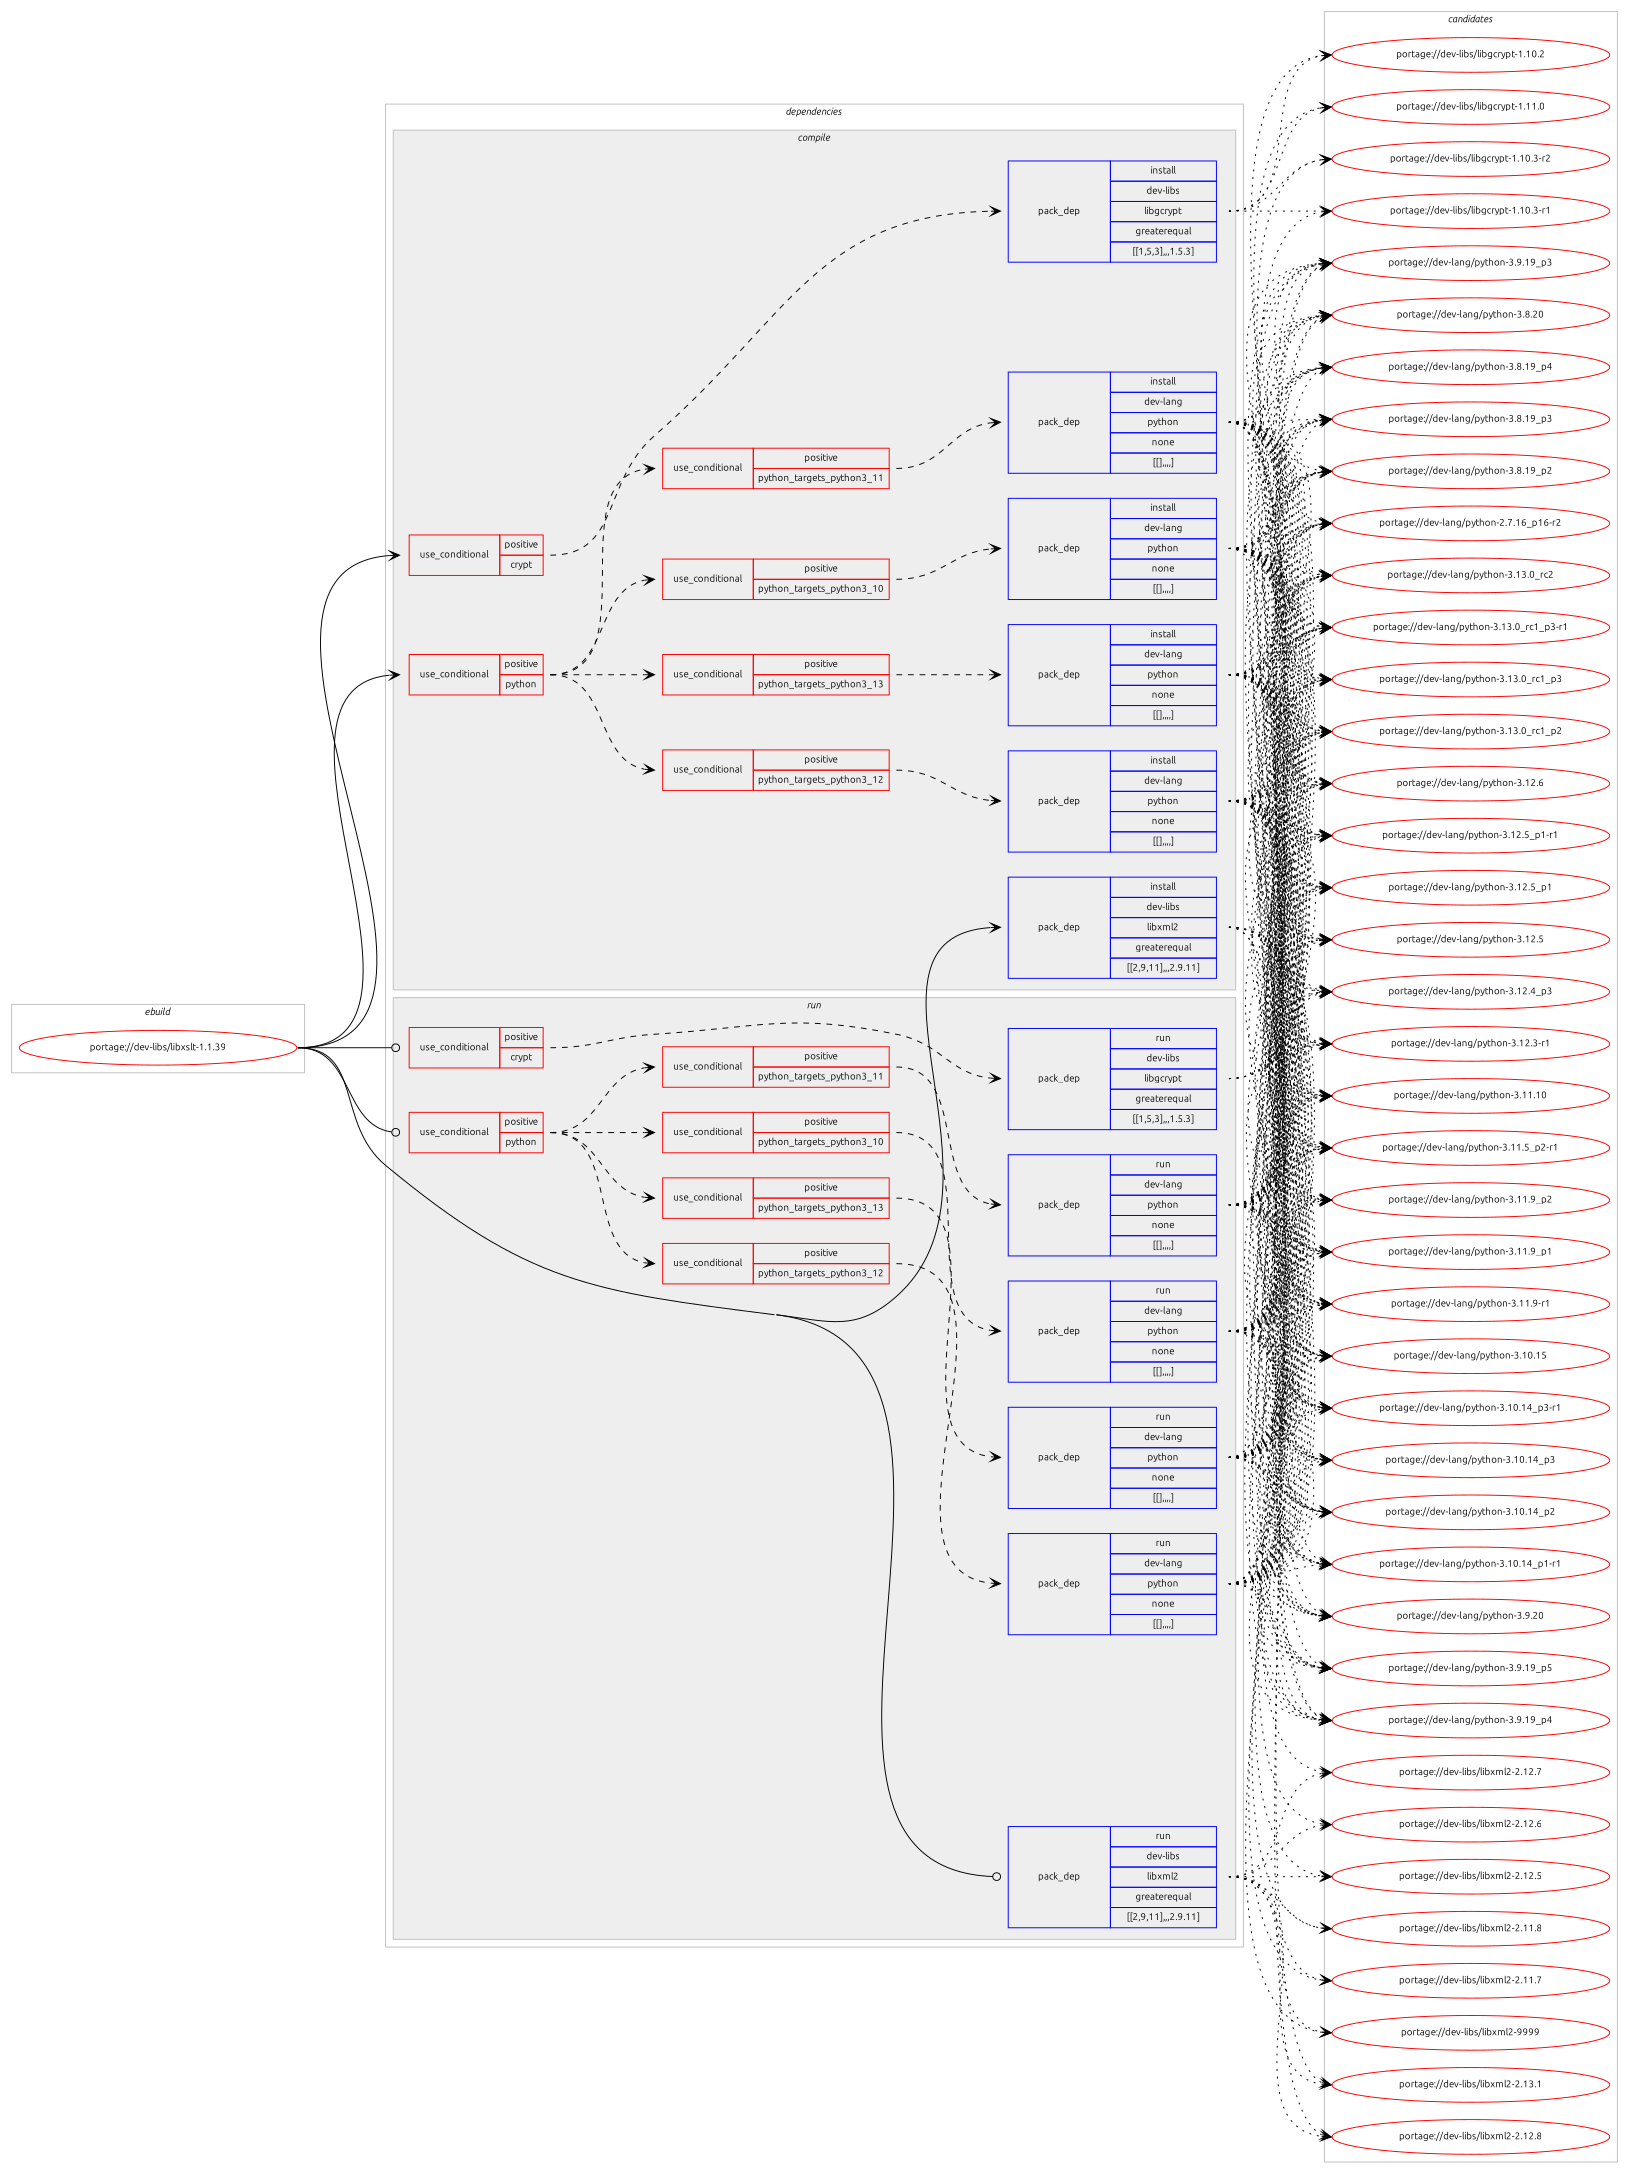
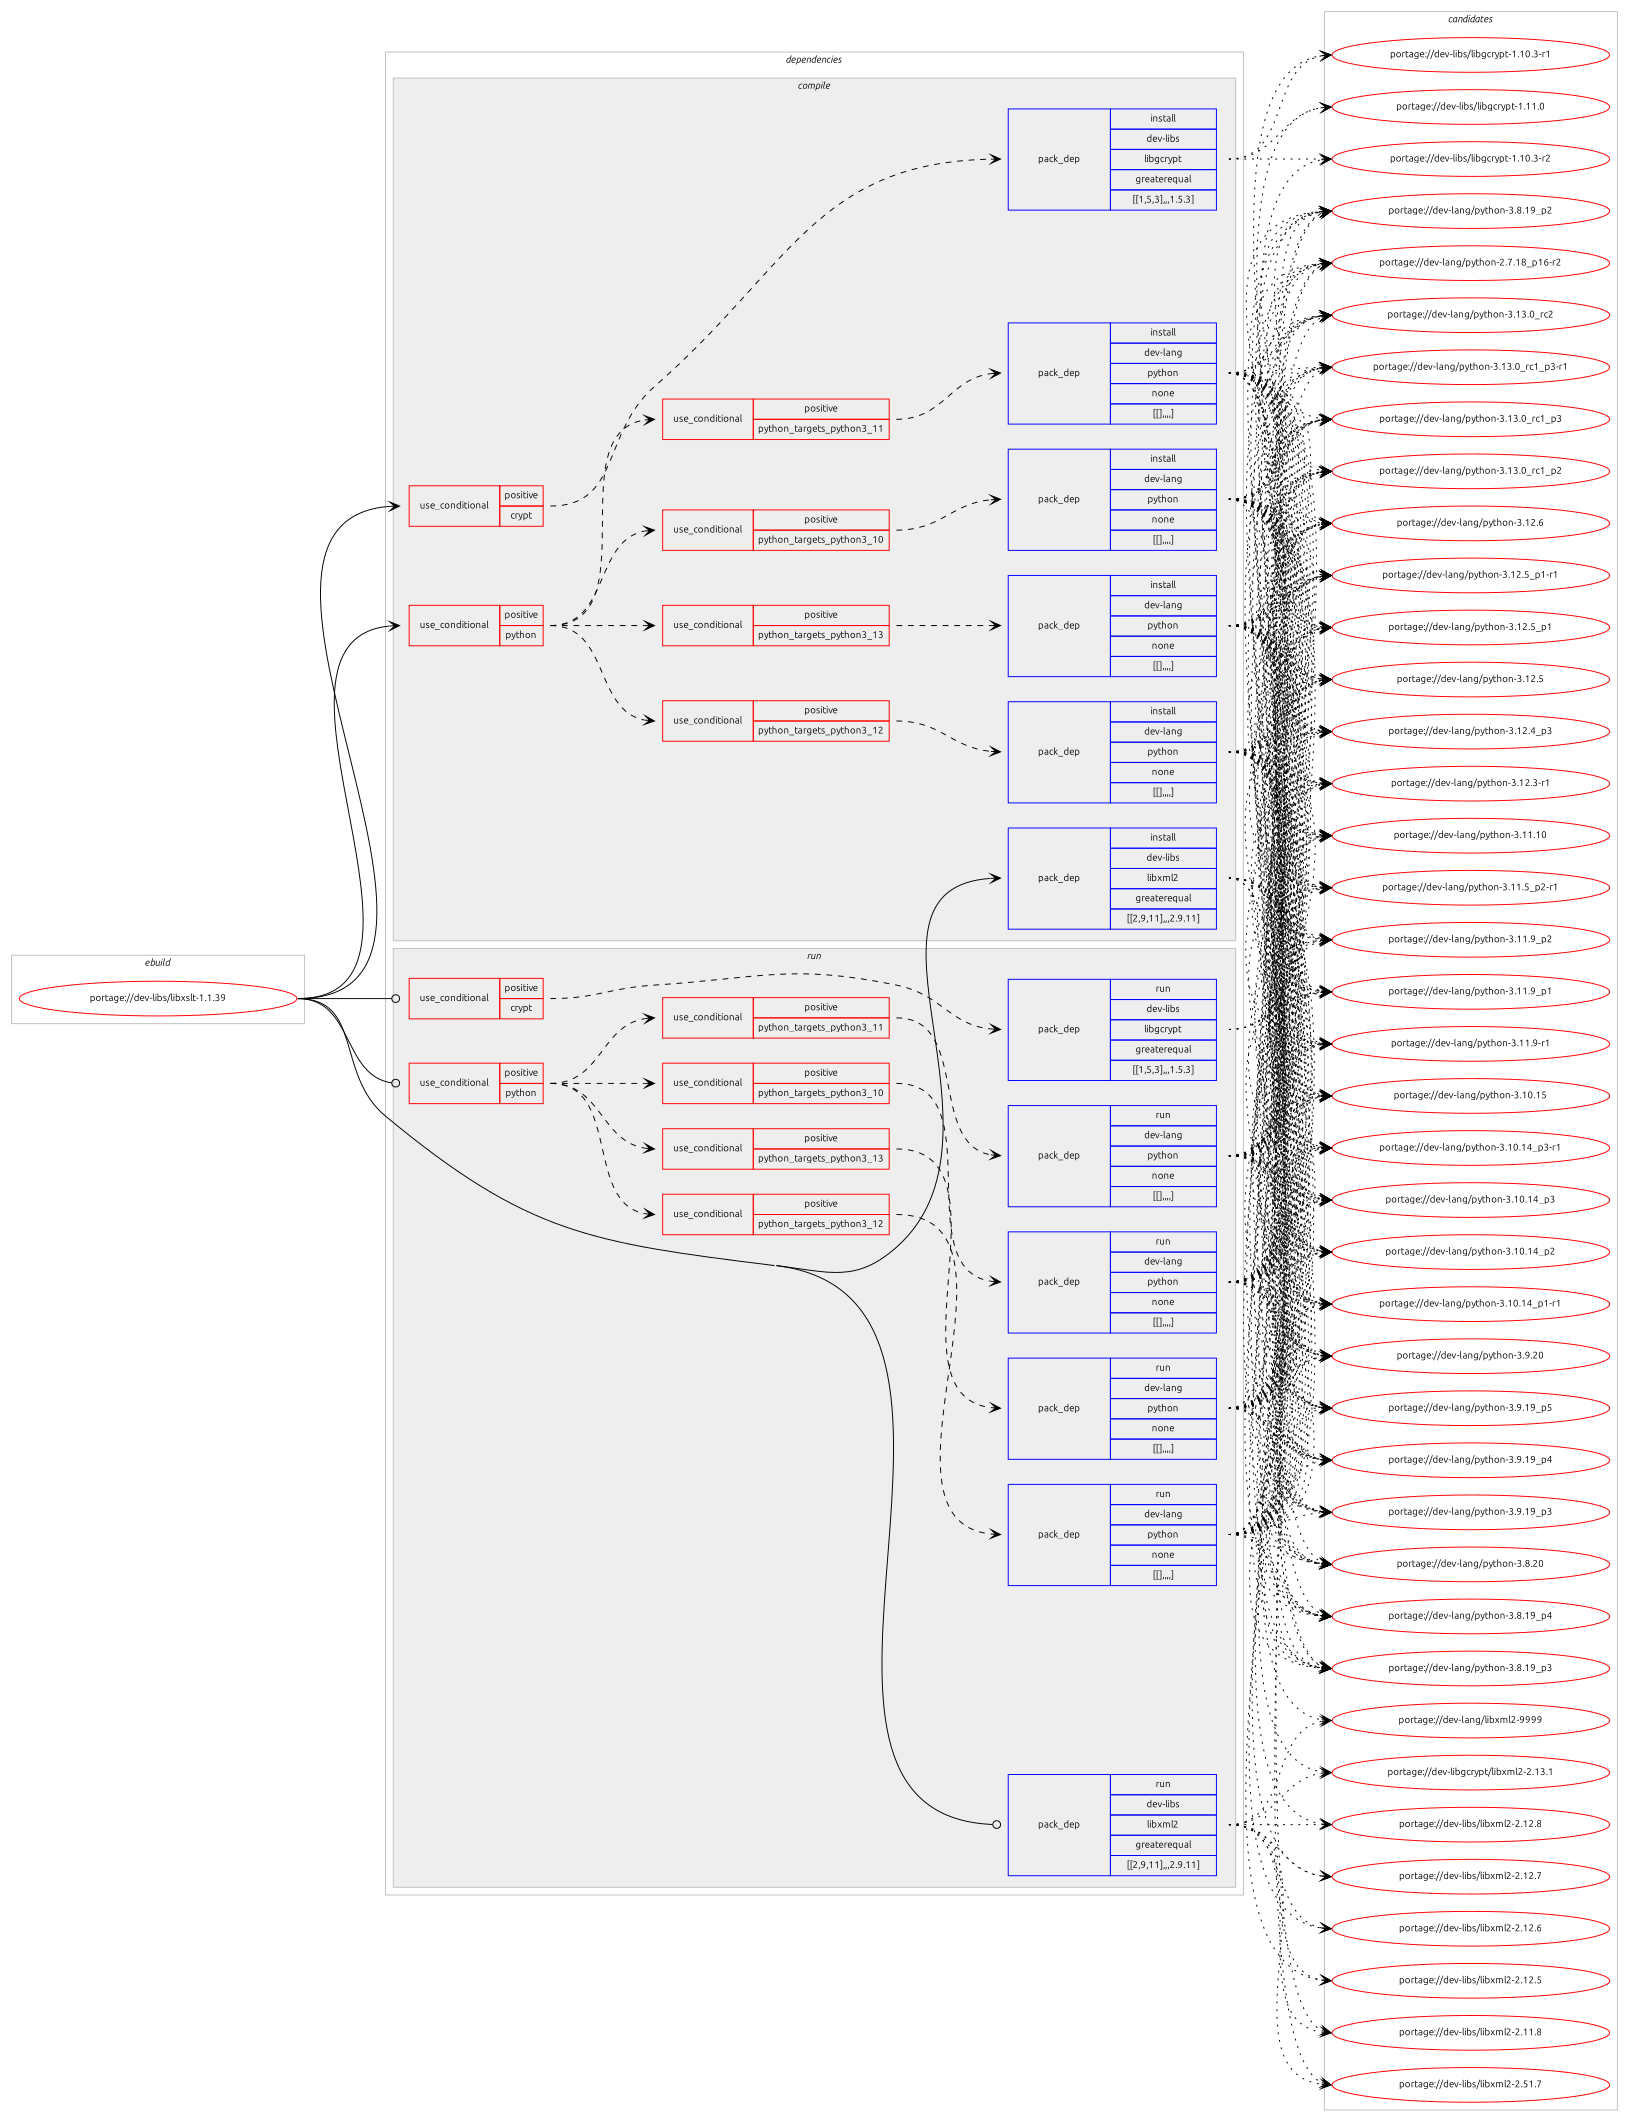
node "portage://dev-libs/libgcrypt-1.10.2": removed
node "portage://dev-lang/python-2.7.16_p16-r2": label "portage://dev-lang/python-2.7.16_p16-r2" -> "portage://dev-lang/python-2.7.18_p16-r2"
node "portage://dev-libs/libxml2-2.11.7": label "portage://dev-libs/libxml2-2.11.7" -> "portage://dev-libs/libxml2-2.51.7"
node "portage://dev-libs/libxml2-9999": label "portage://dev-libs/libxml2-9999" -> "portage://dev-lang/libxml2-9999"
node "portage://dev-libs/libxml2-2.13.1": label "portage://dev-libs/libxml2-2.13.1" -> "portage://dev-libgcrypt/libxml2-2.13.1"
